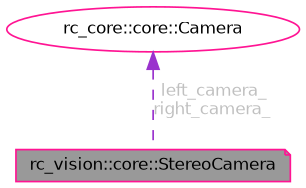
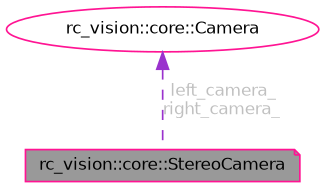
node "rc_core::core::Camera": label "rc_core::core::Camera" -> "rc_vision::core::Camera"
